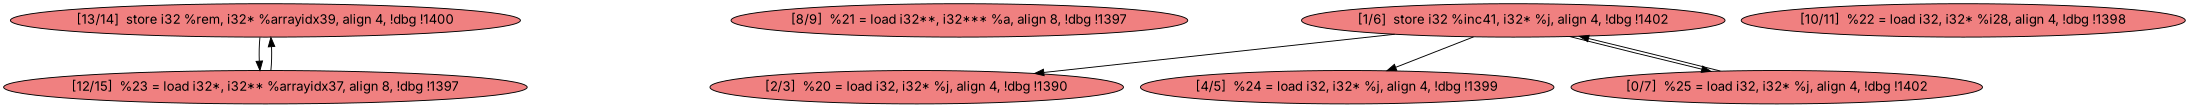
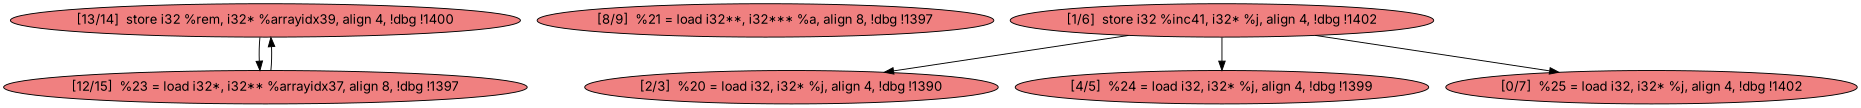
node "[10/11]  %22 = load i32, i32* %i28, align 4, !dbg !1398": removed
edge "[0/7]  %25 = load i32, i32* %j, align 4, !dbg !1402" -> "[1/6]  store i32 %inc41, i32* %j, align 4, !dbg !1402": removed
